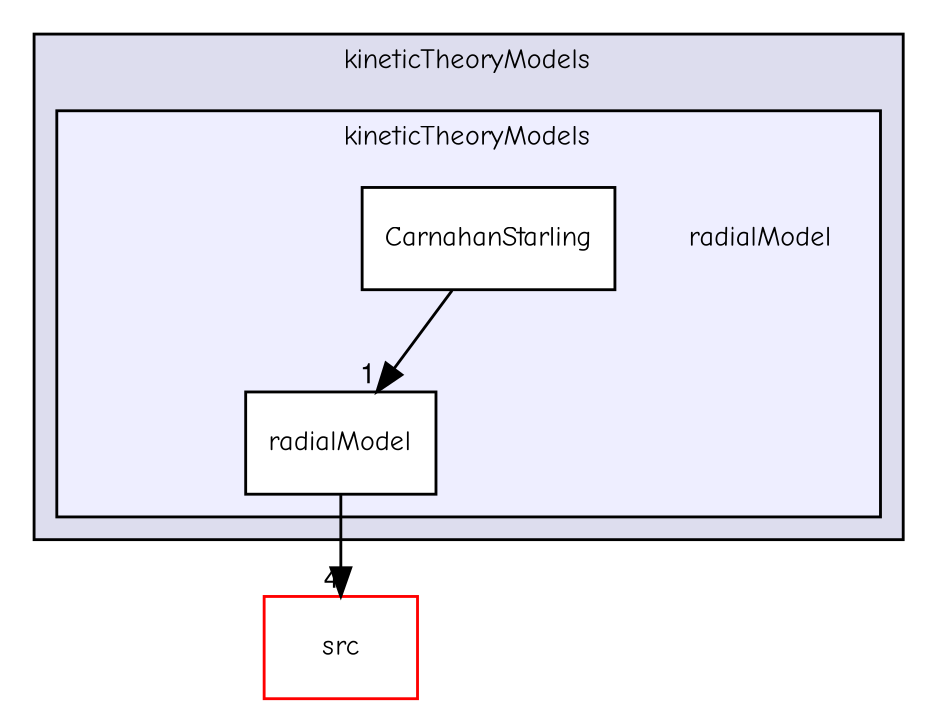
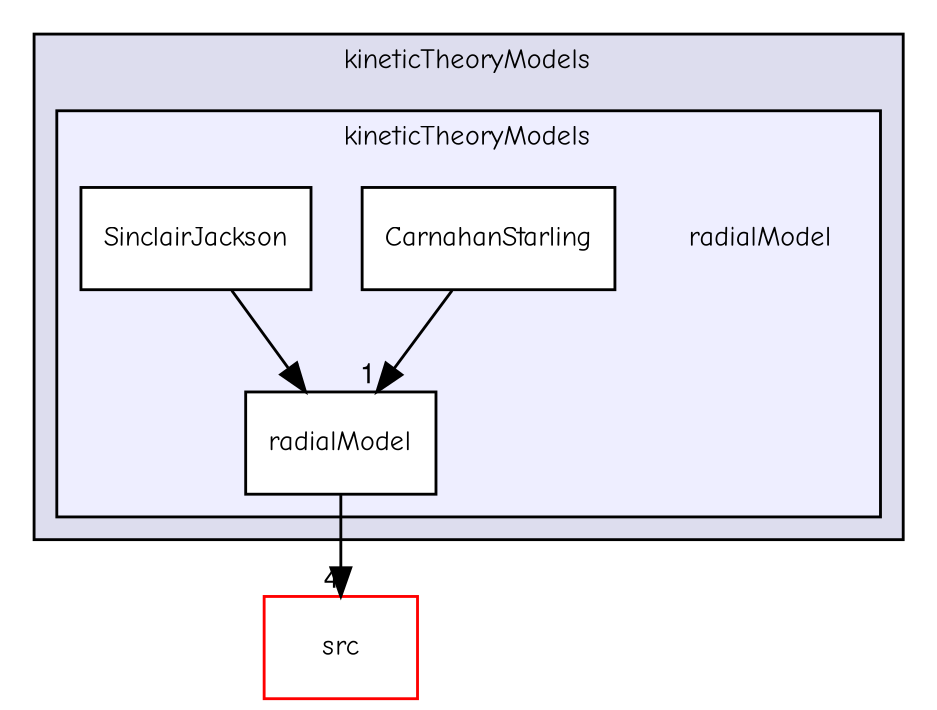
node "SinclairJackson": added
